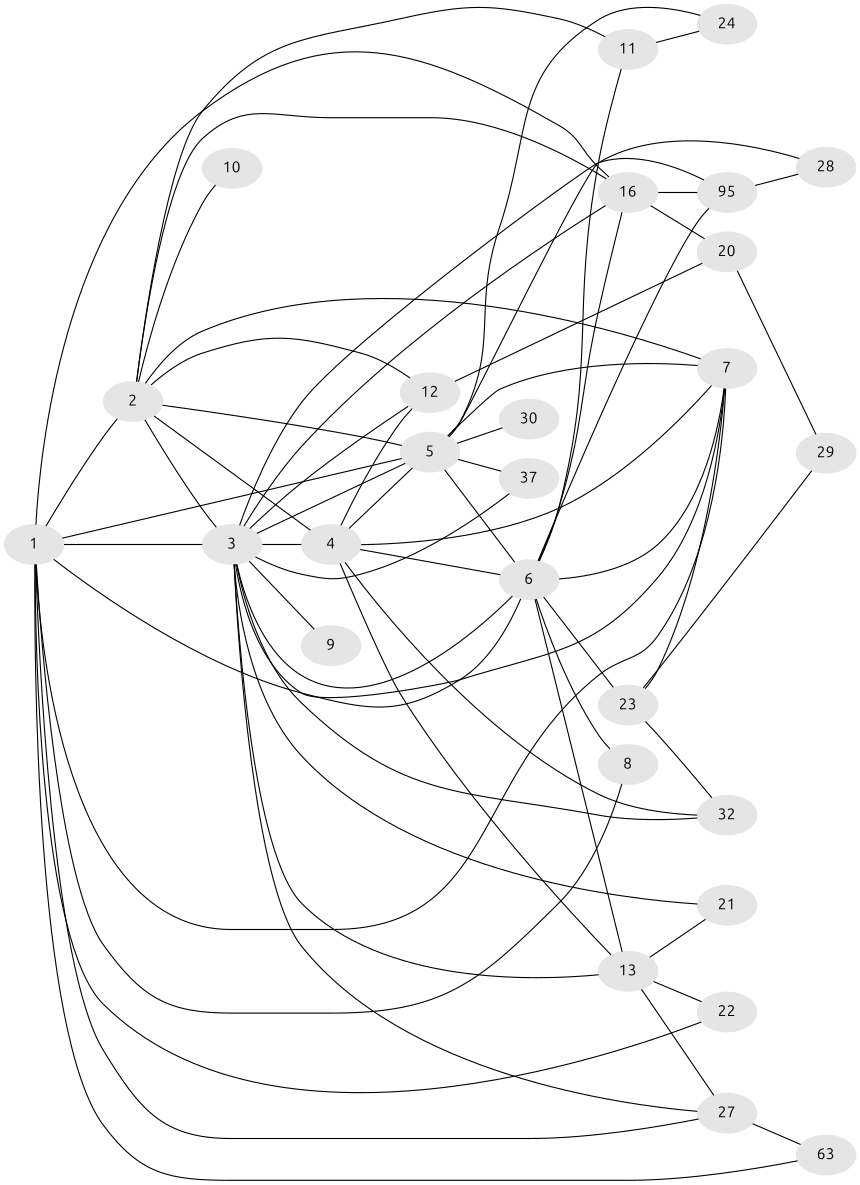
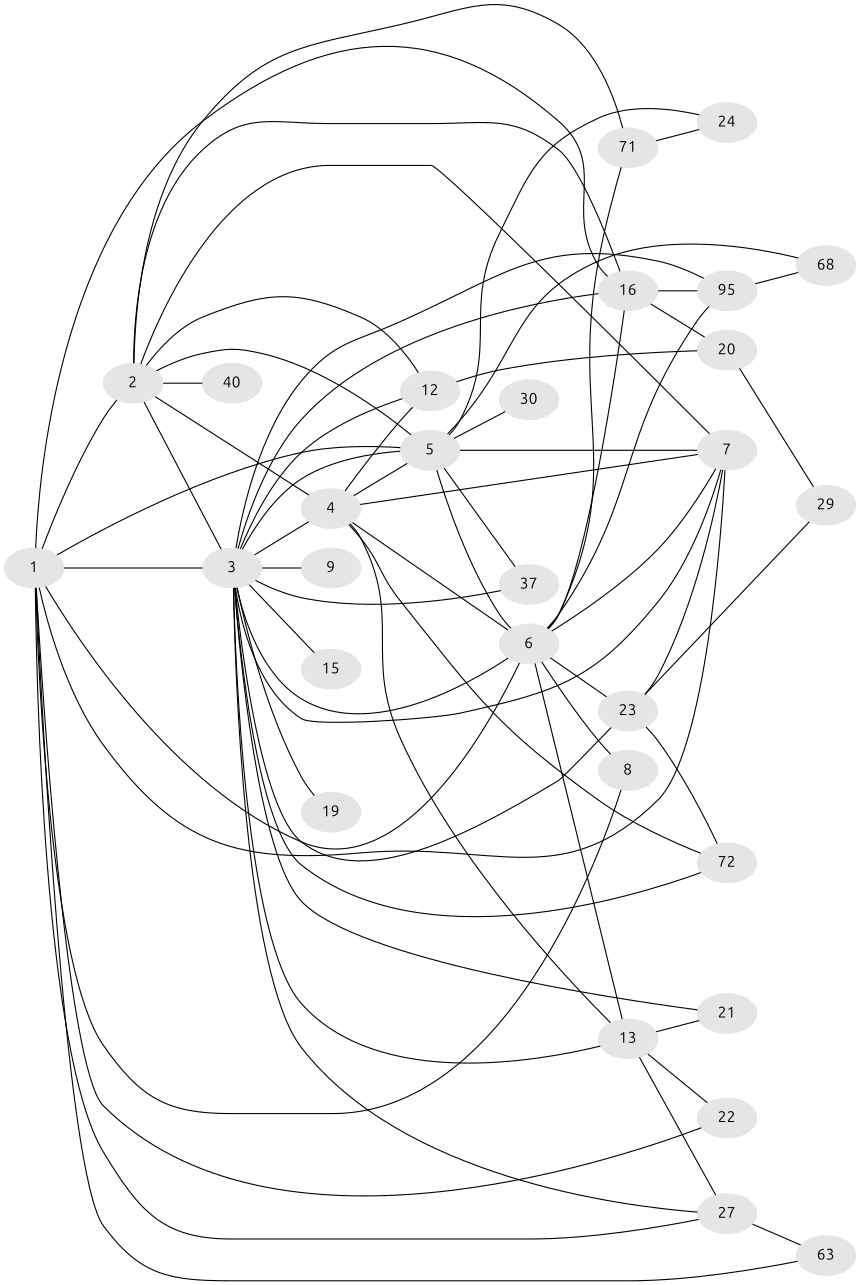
node "11": label "11" -> "71"
node "28": label "28" -> "68"
node "10": label "10" -> "40"
node "15": added
node "19": added
node "32": label "32" -> "72"
edge "3" -- "23": added
